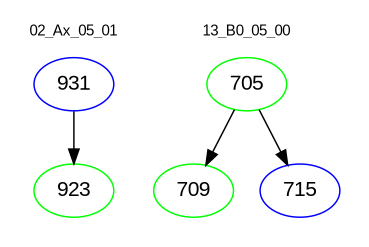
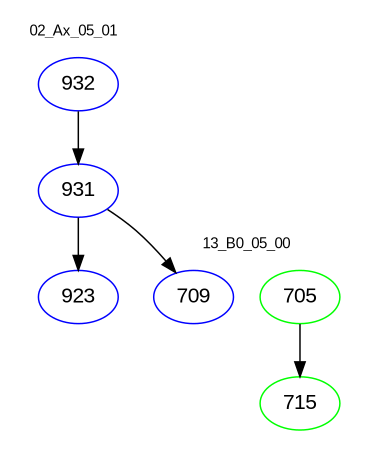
node "932": added
edge "705" -> "709": now "931" -> "709"
node "923": color green -> blue
node "709": color green -> blue
node "715": color blue -> green
